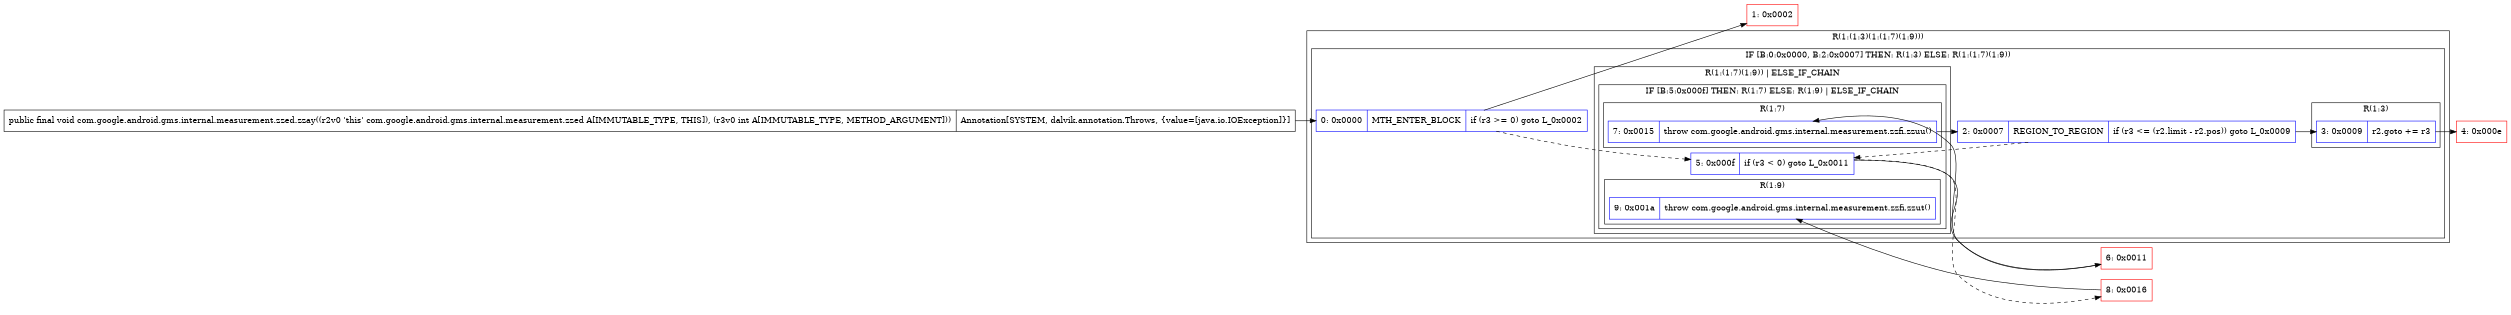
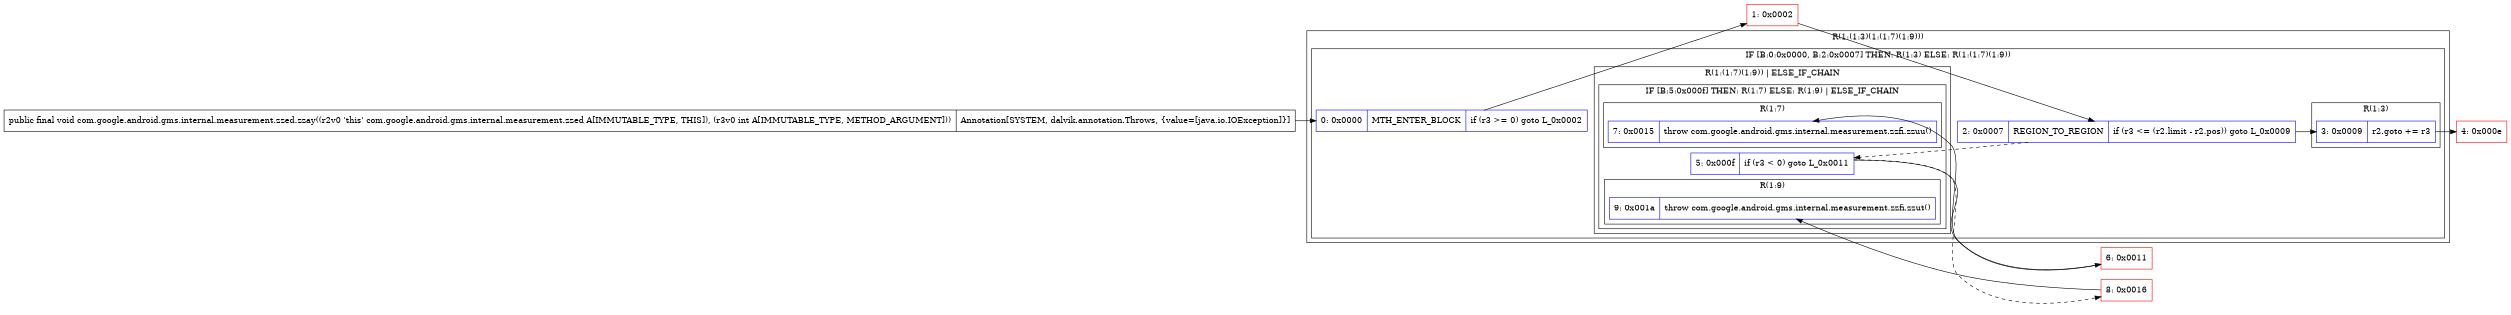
edge "7: 0x0015" -> "2: 0x0007": now "1: 0x0002" -> "2: 0x0007"
edge "0: 0x0000" -> "5: 0x000f": removed
